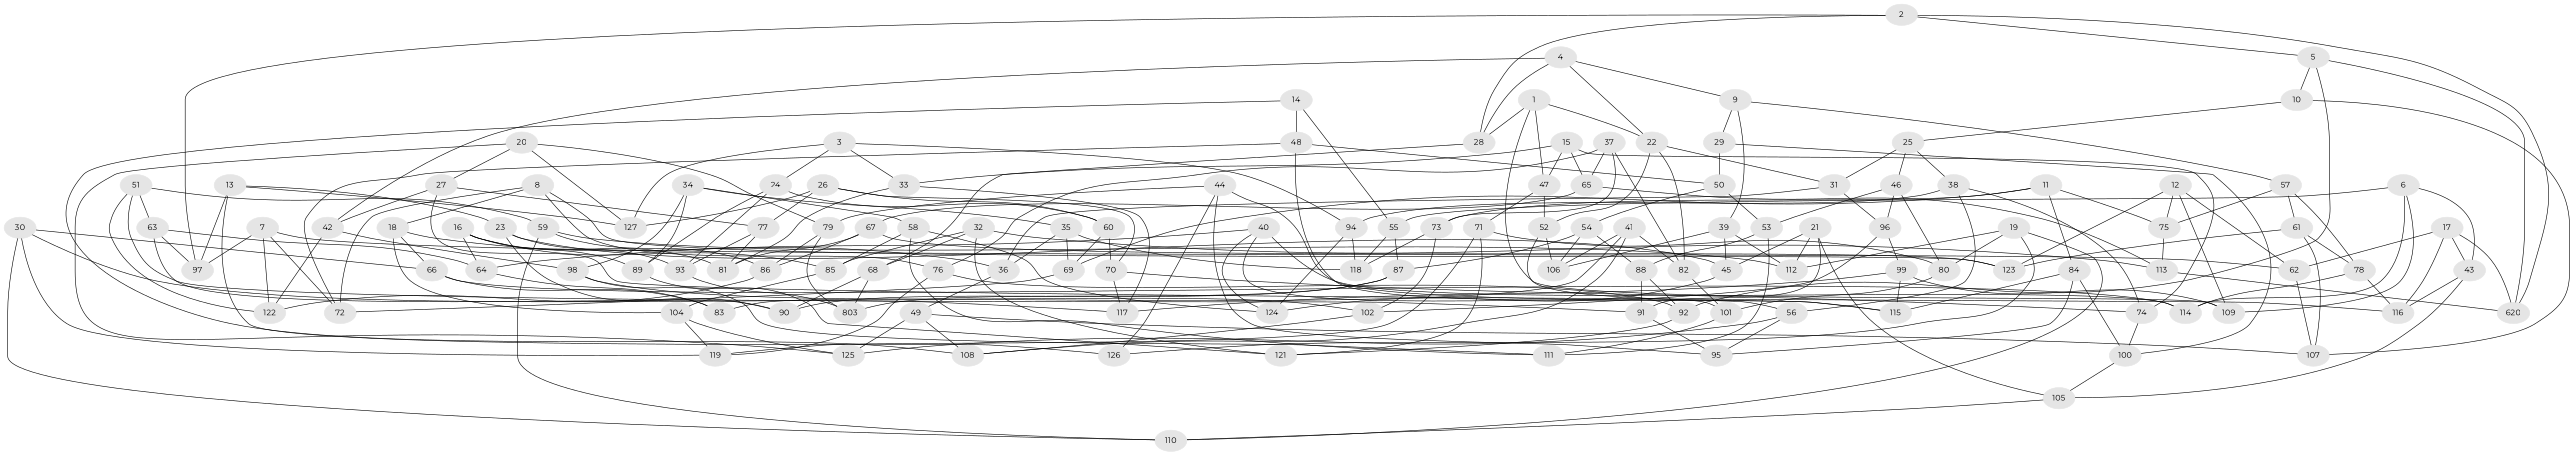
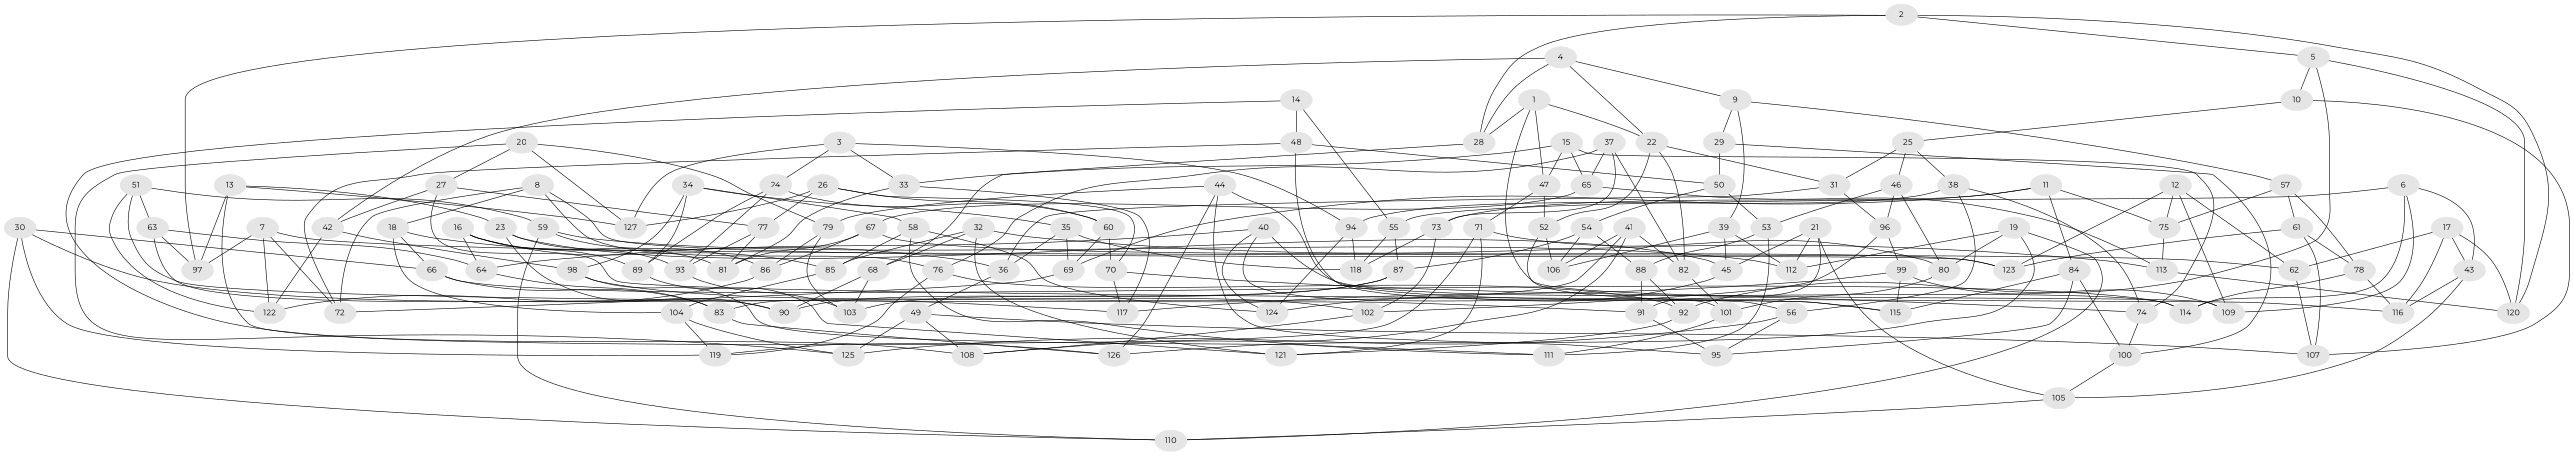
node "803": label "803" -> "103"
node "620": label "620" -> "120"
edge "83" -- "126": added
